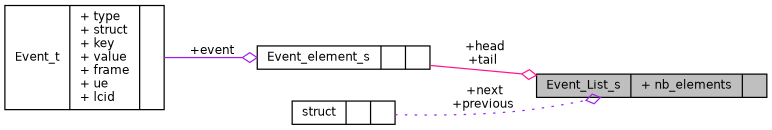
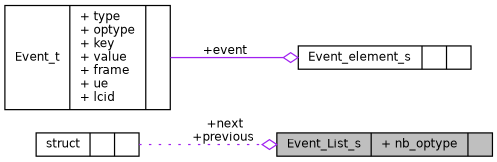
node "Event_t": text "+ struct" -> "+ optype"
edge "Event_element_s" -> "Event_List_s": removed, label "+head +tail"
node "Event_List_s": text "+ nb_elements" -> "+ nb_optype"
